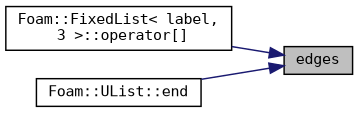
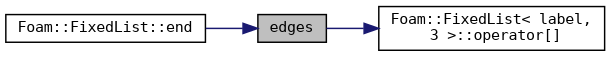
edge "Foam::FixedList< label, 3 >::operator[]" -> "edges": reversed
node "Foam::UList::end": label "Foam::UList::end" -> "Foam::FixedList::end"
